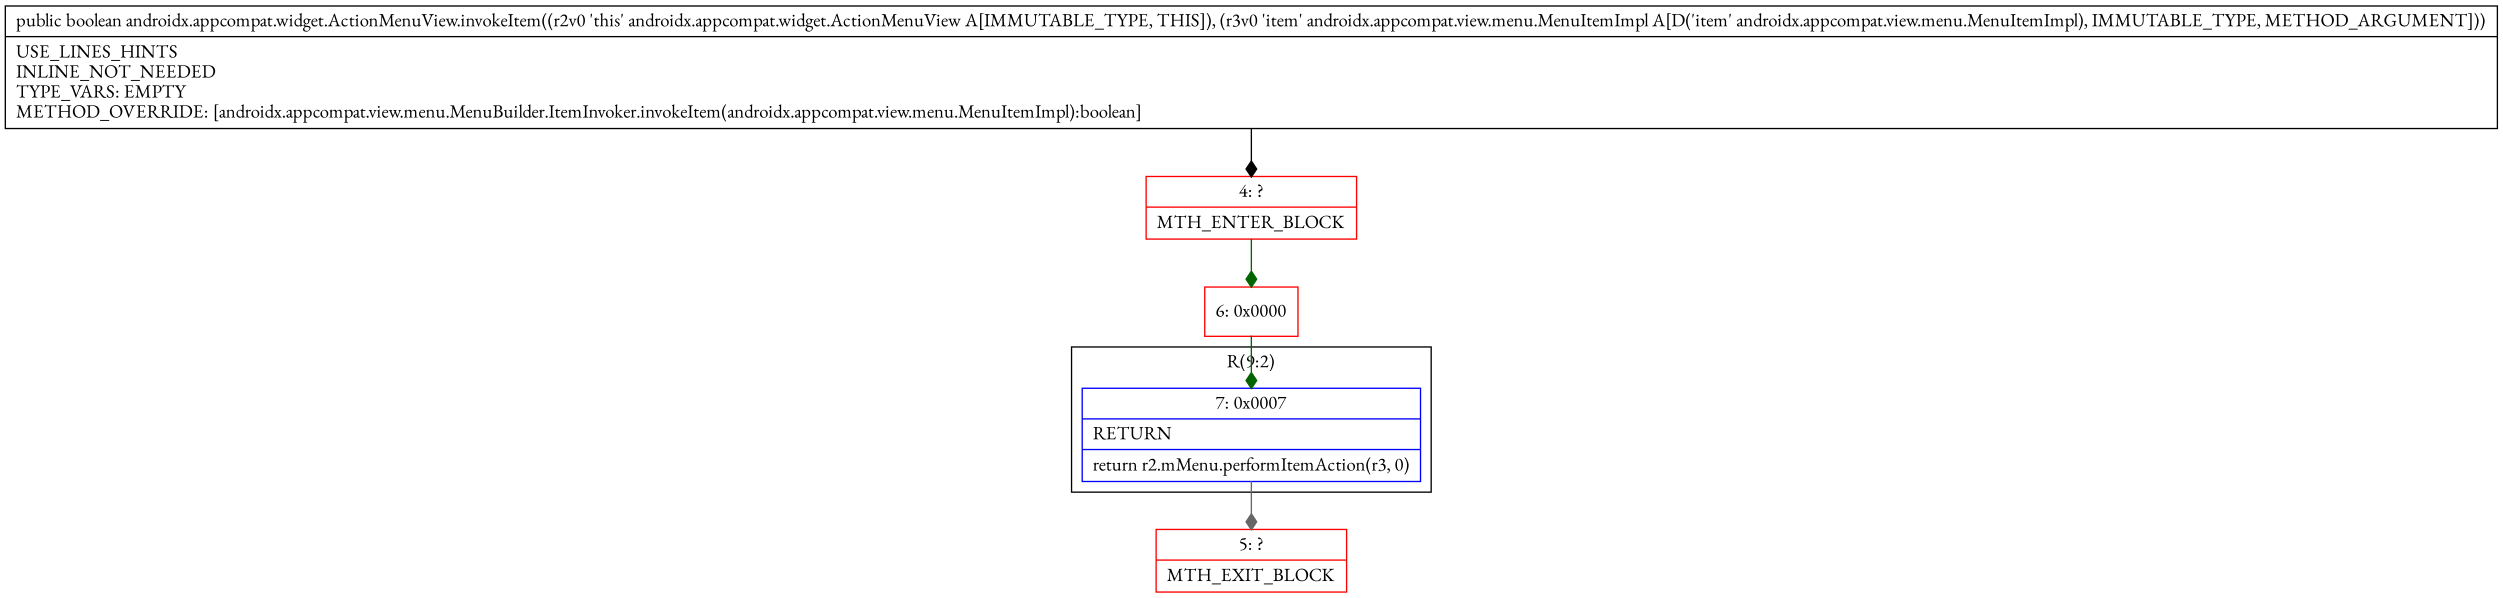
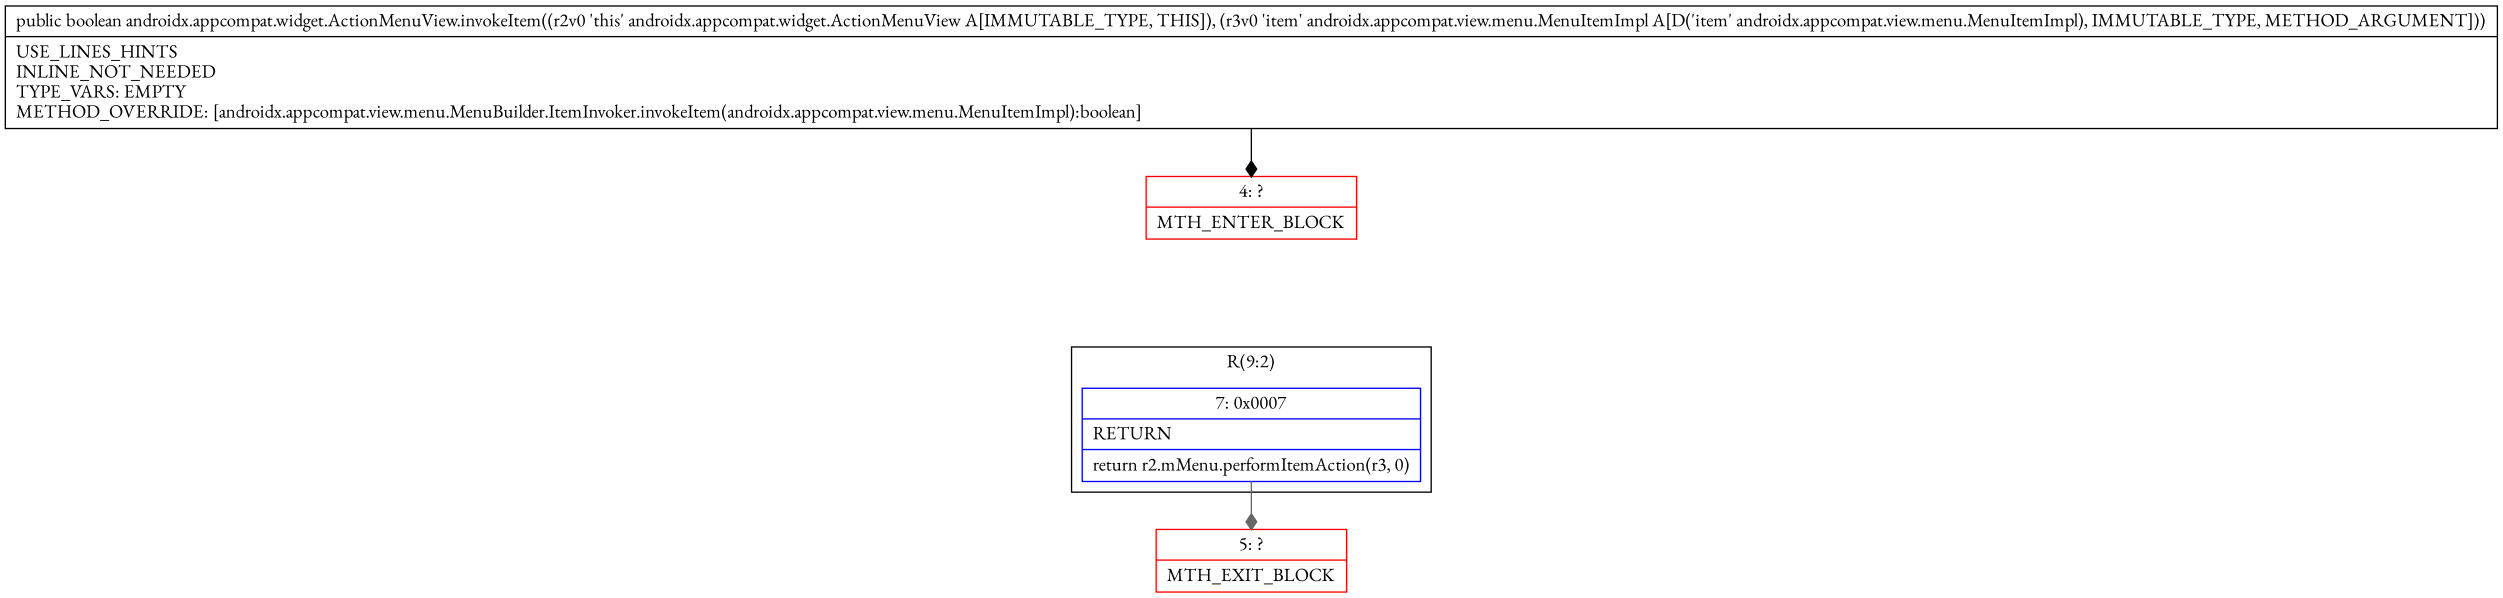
node "6: 0x0000": removed
